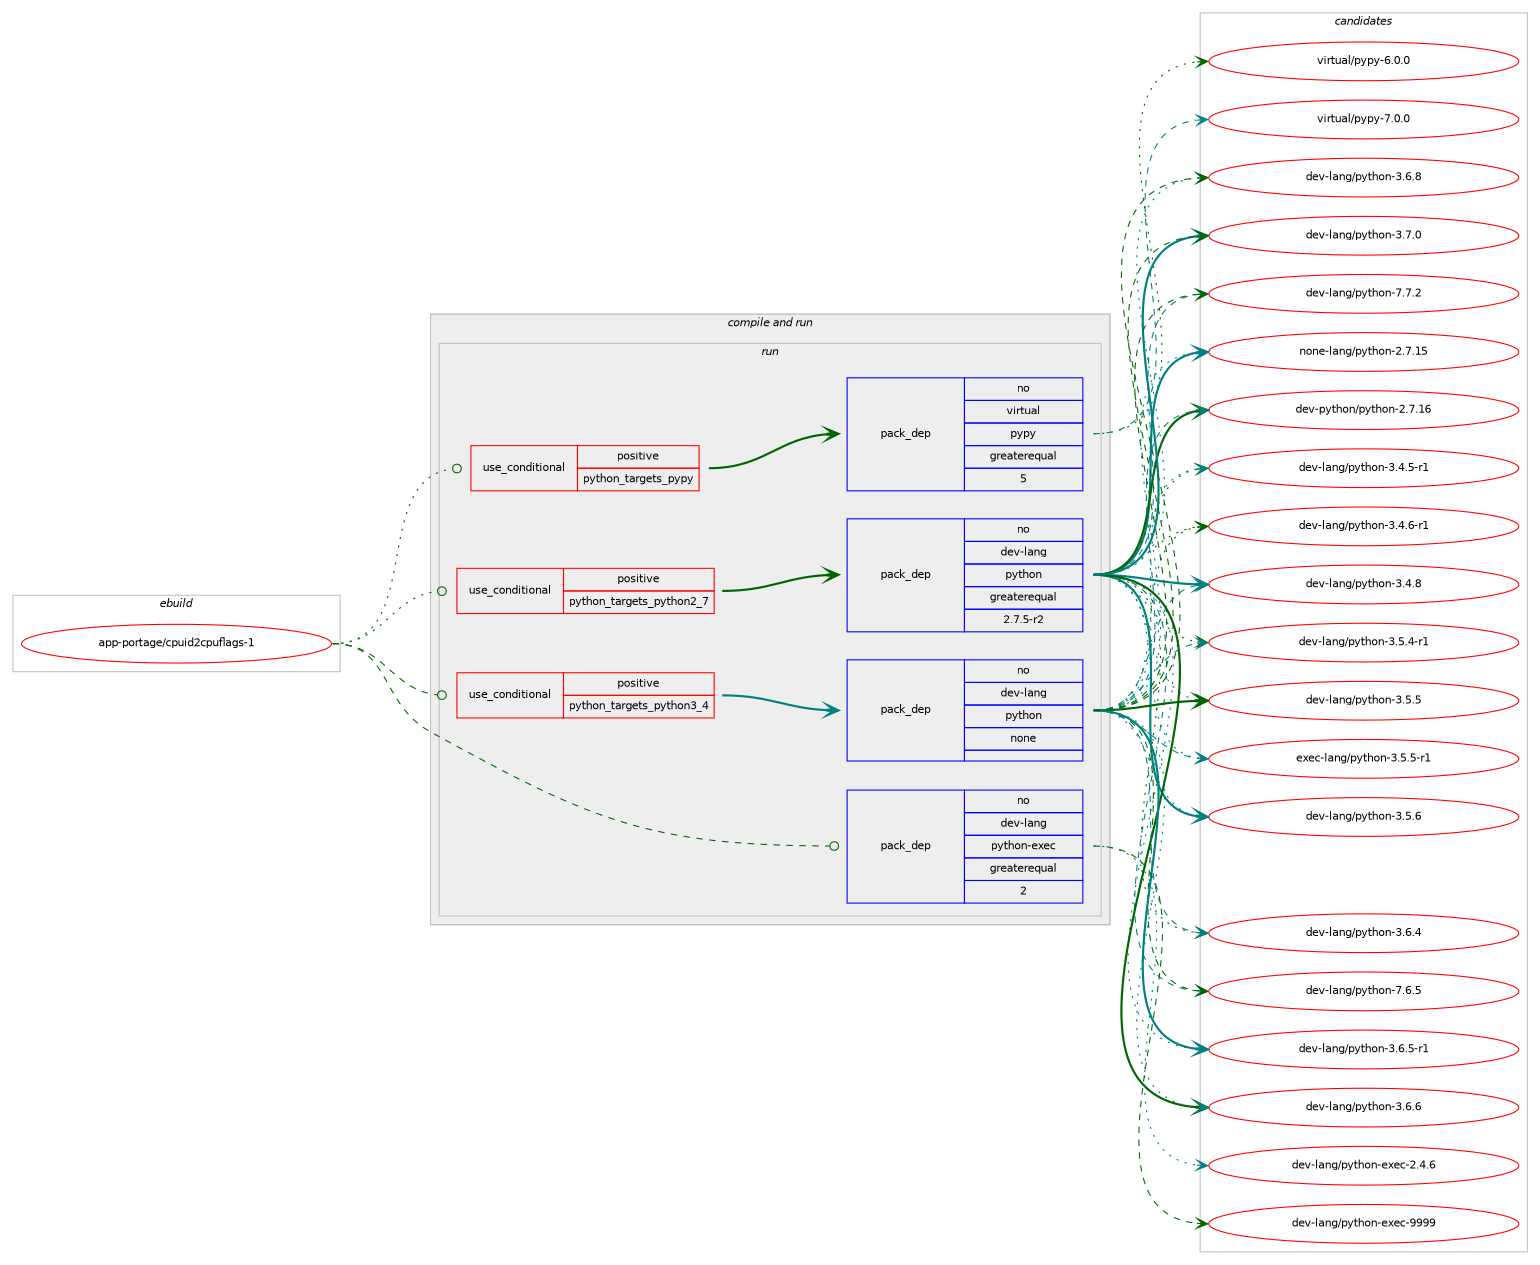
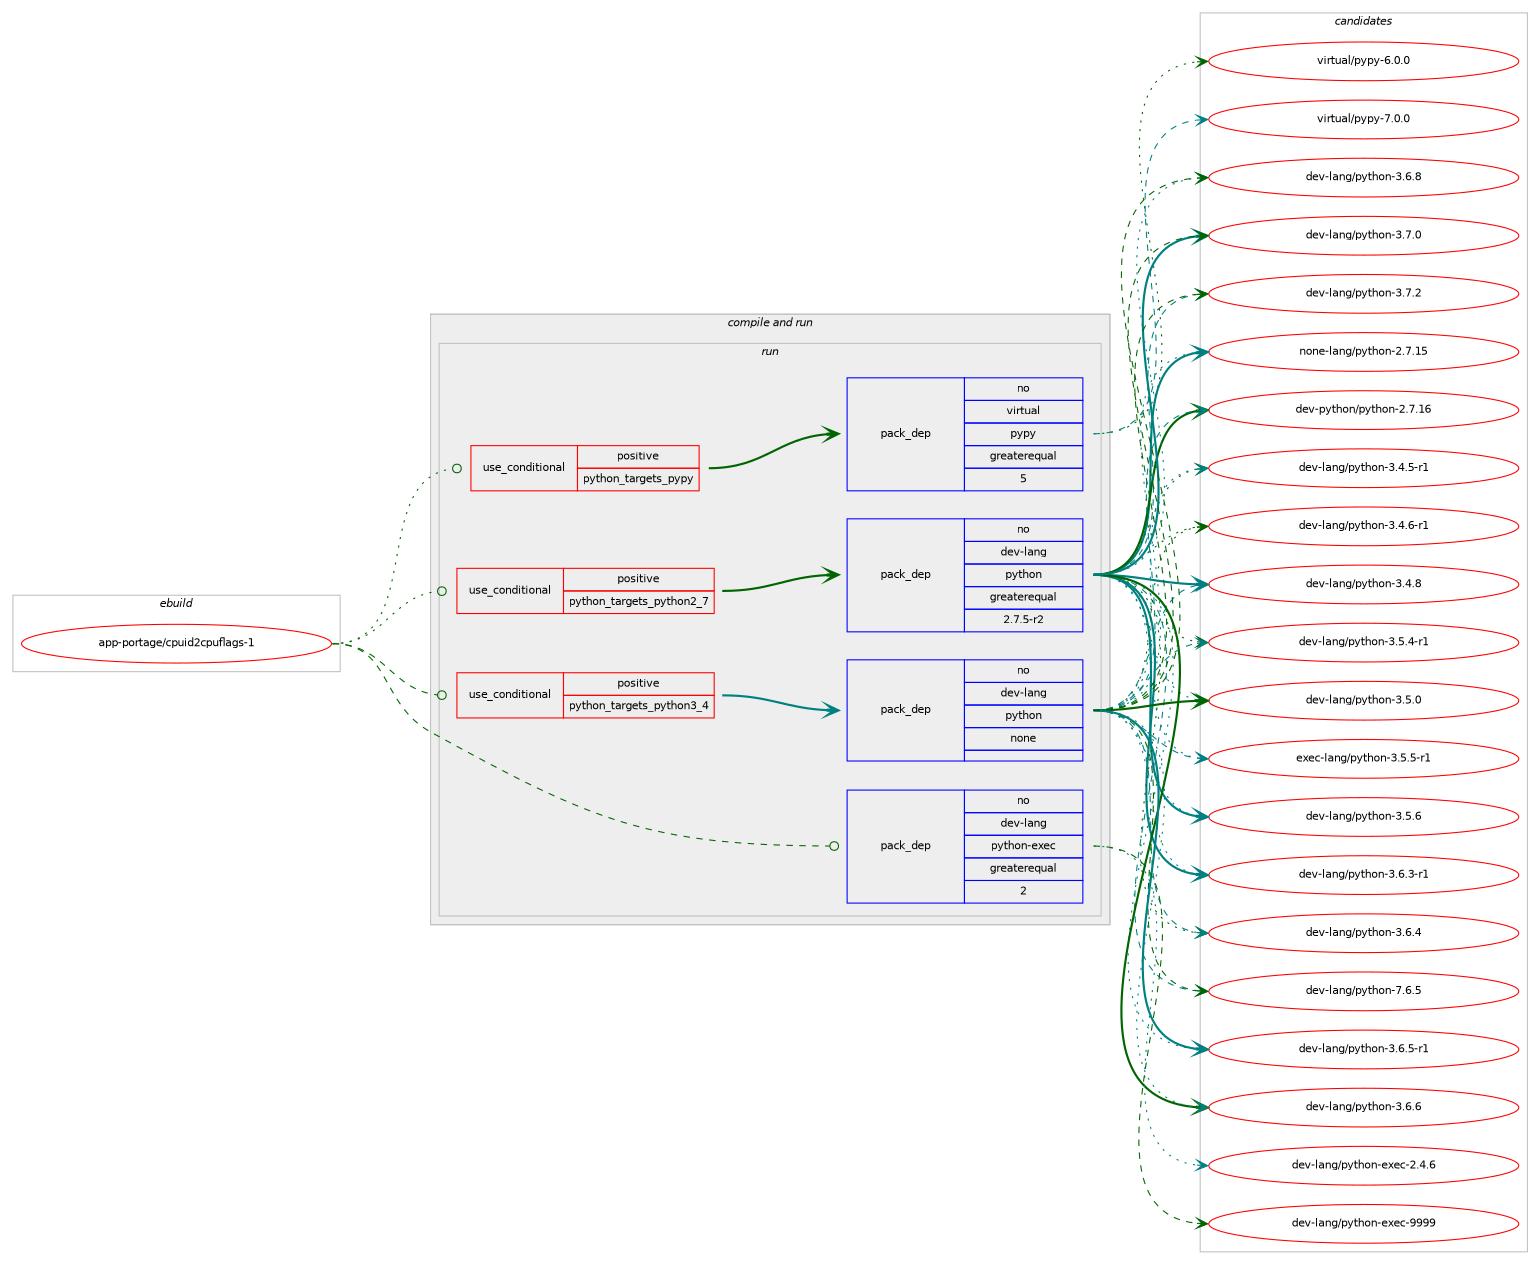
node "dev-lang/python-7.7.2": label "dev-lang/python-7.7.2" -> "dev-lang/python-3.7.2"
node "dev-lang/python-3.5.5": label "dev-lang/python-3.5.5" -> "dev-lang/python-3.5.0"
node "dev-lang/python-3.6.3-r1": added
